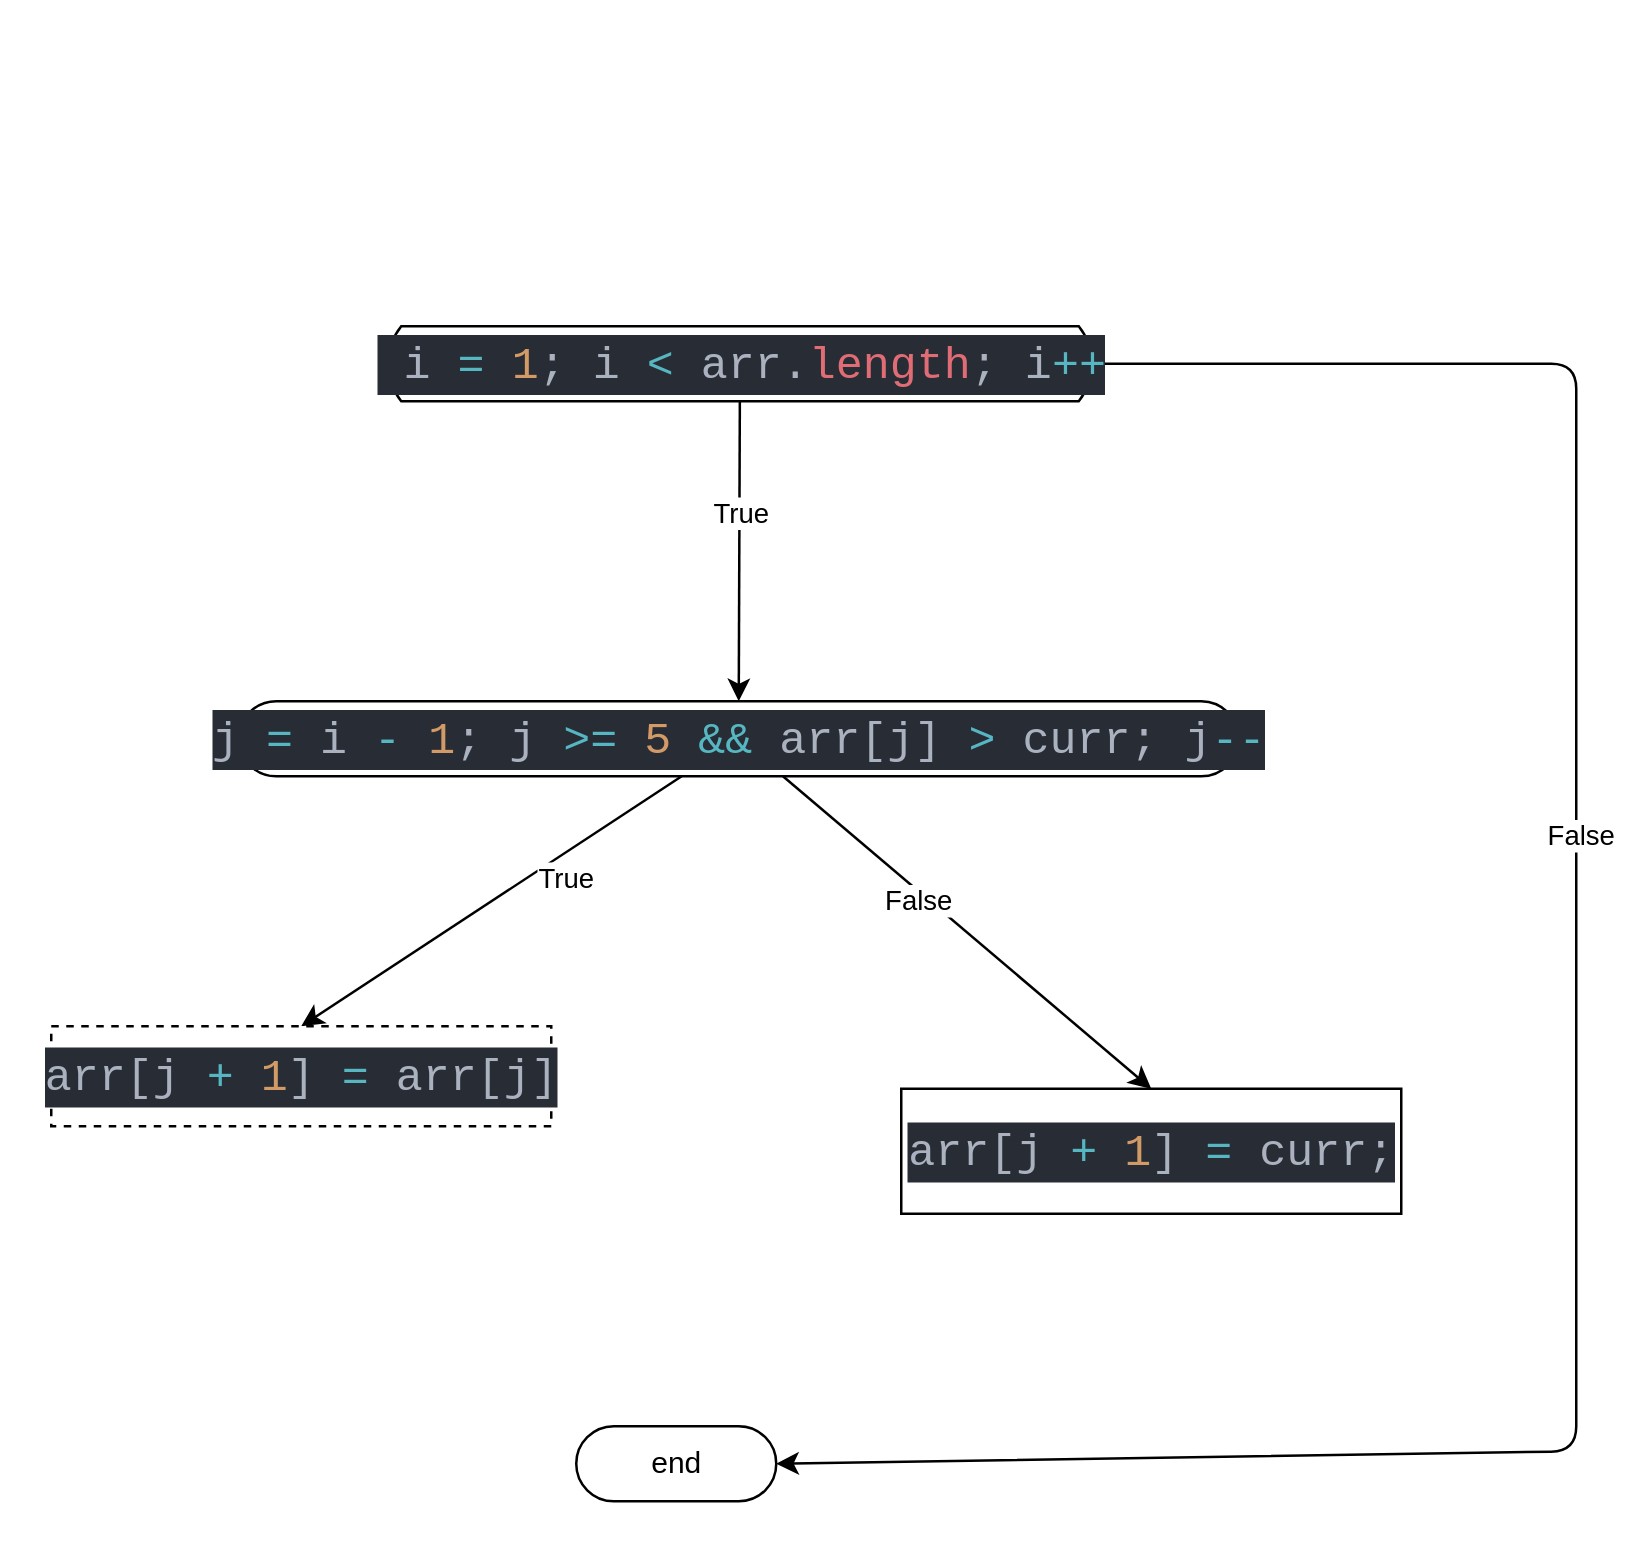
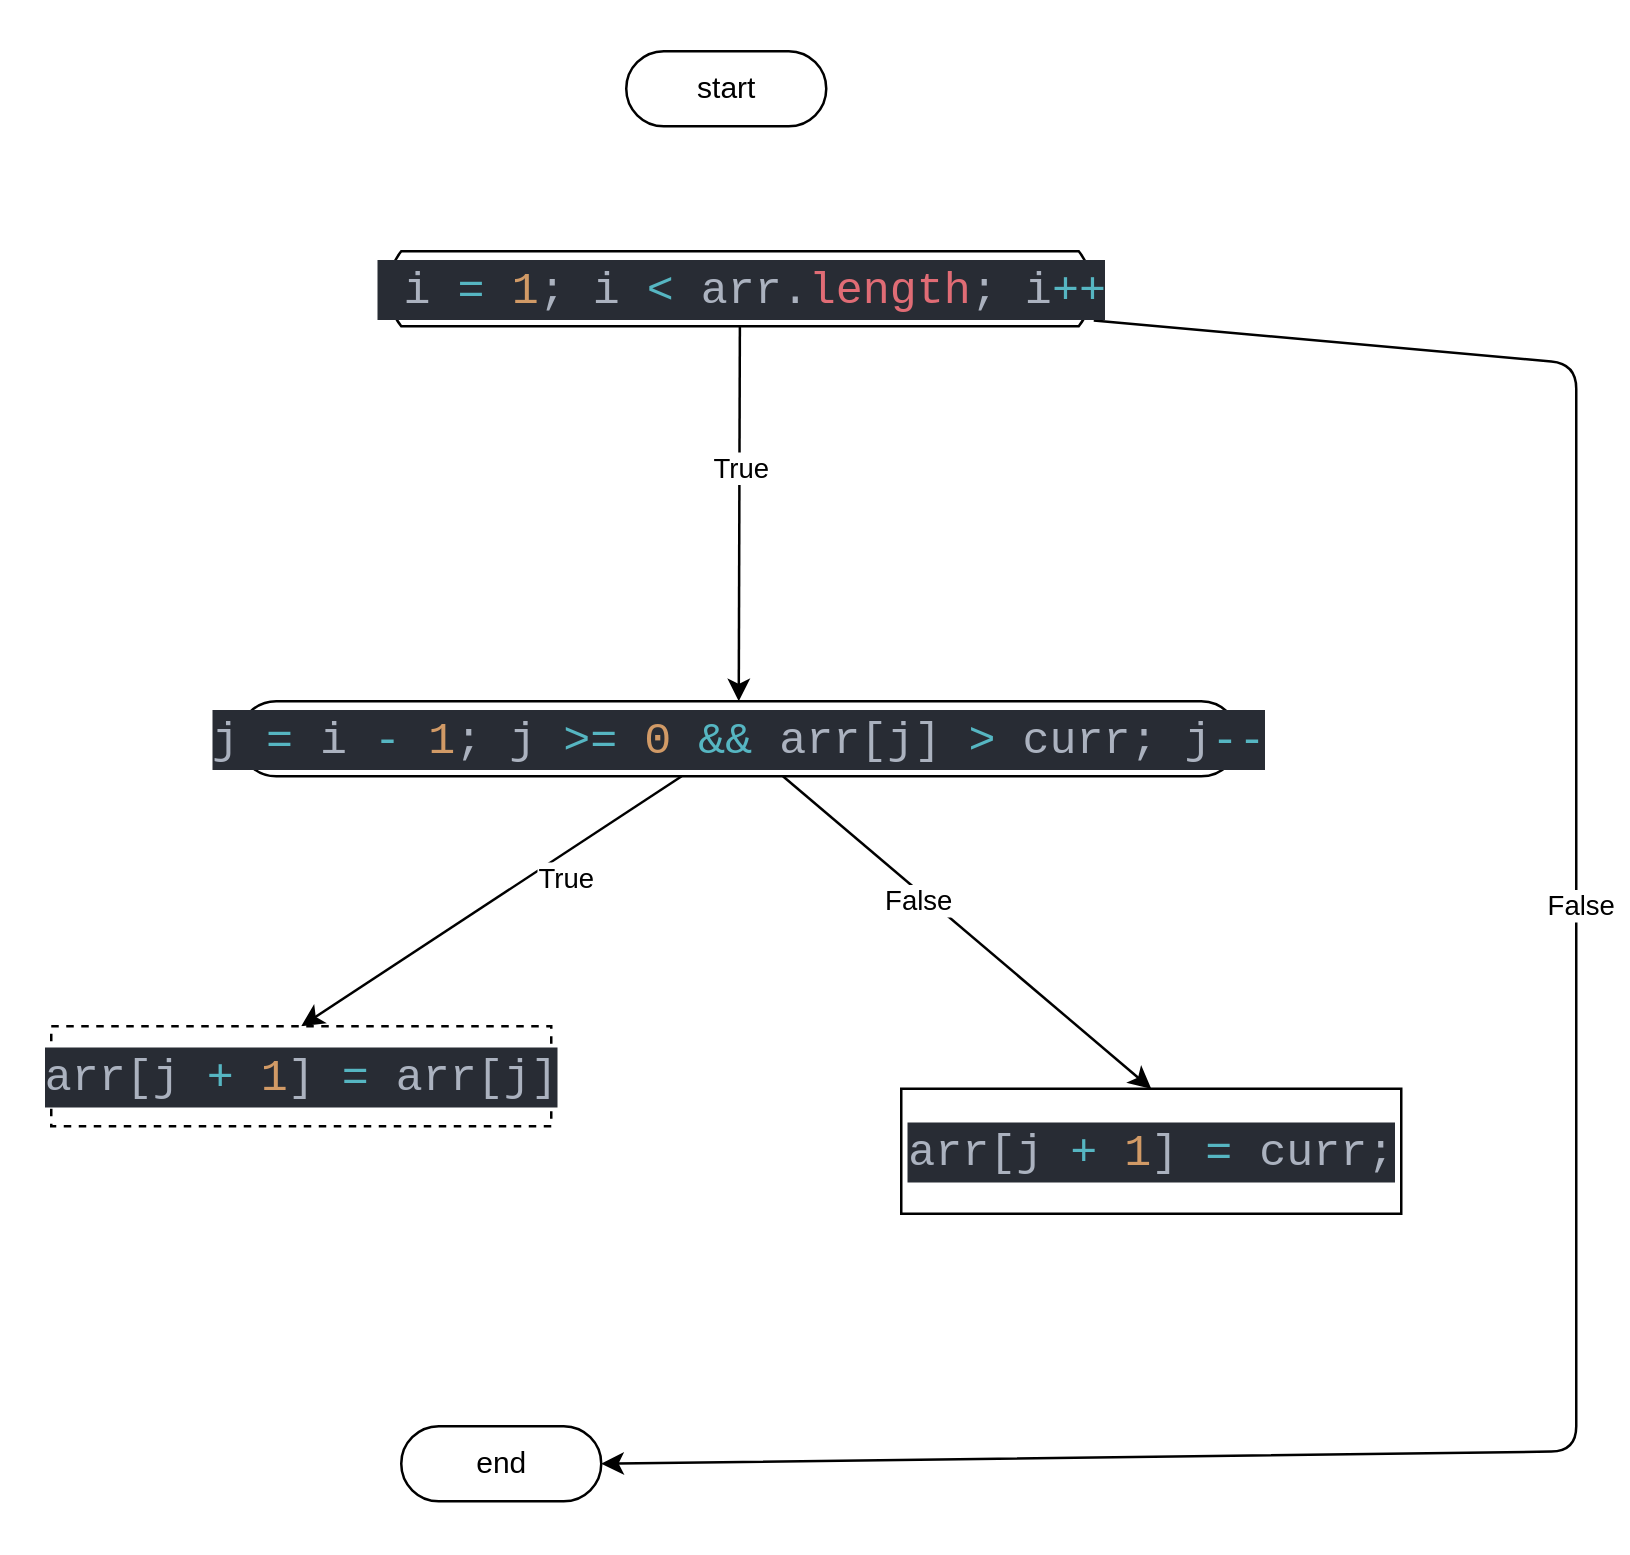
node "start": added
node "i = 1; i < arr.length; i++": moved (740, 364) -> (740, 289)
node "j = i - 1; j >= 5 && arr[j] > curr; j--": label "j = i - 1; j >= 5 && arr[j] > curr; j--" -> "j = i - 1; j >= 0 && arr[j] > curr; j--"
node "end": moved (676, 1464) -> (501, 1464)
